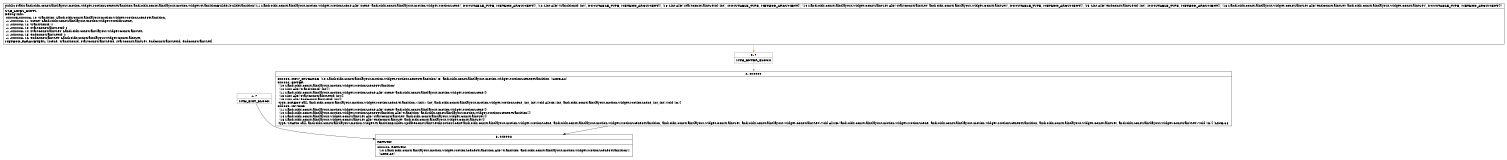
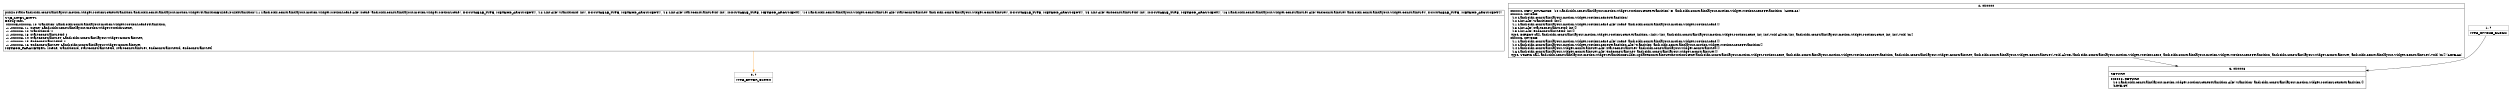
edge "0: ?" -> "2: 0x0000": removed
node "2: 0x0000": text "0x0002: ENTER" -> "0x0002: INVOKE"
node "1: ?": text "MTH_EXIT_BLOCK" -> "MTH_INVOKE_BLOCK"
